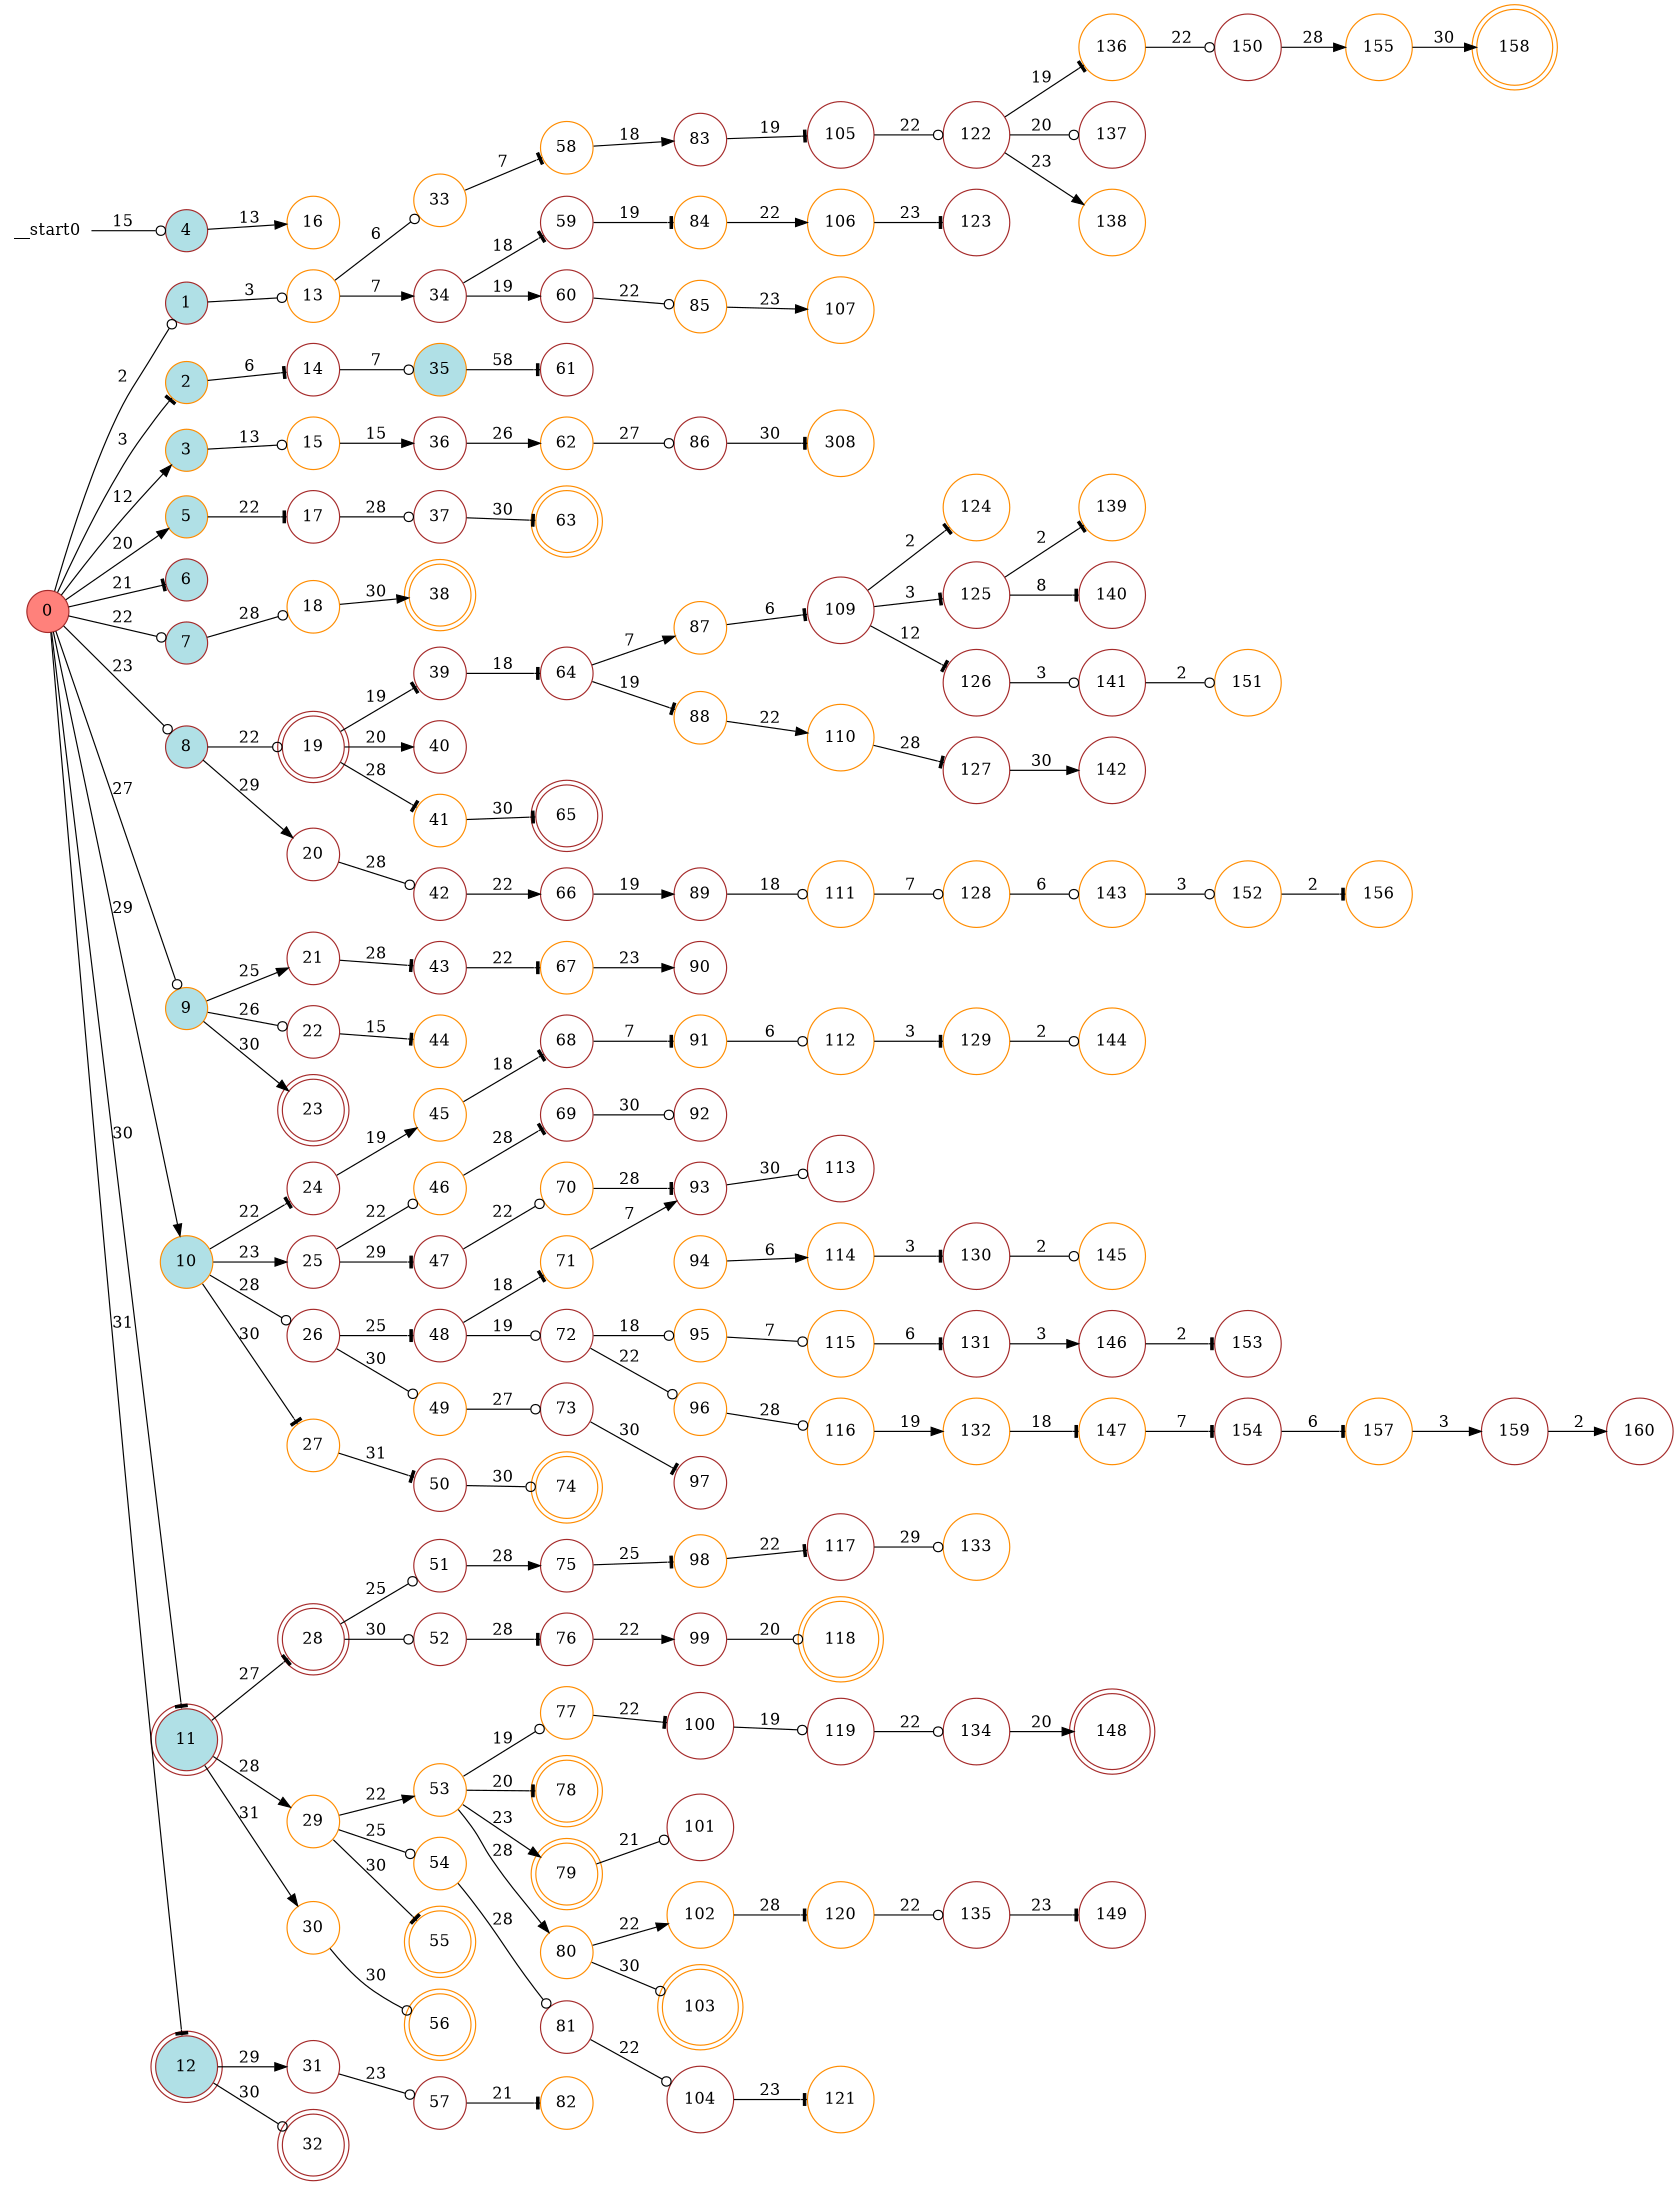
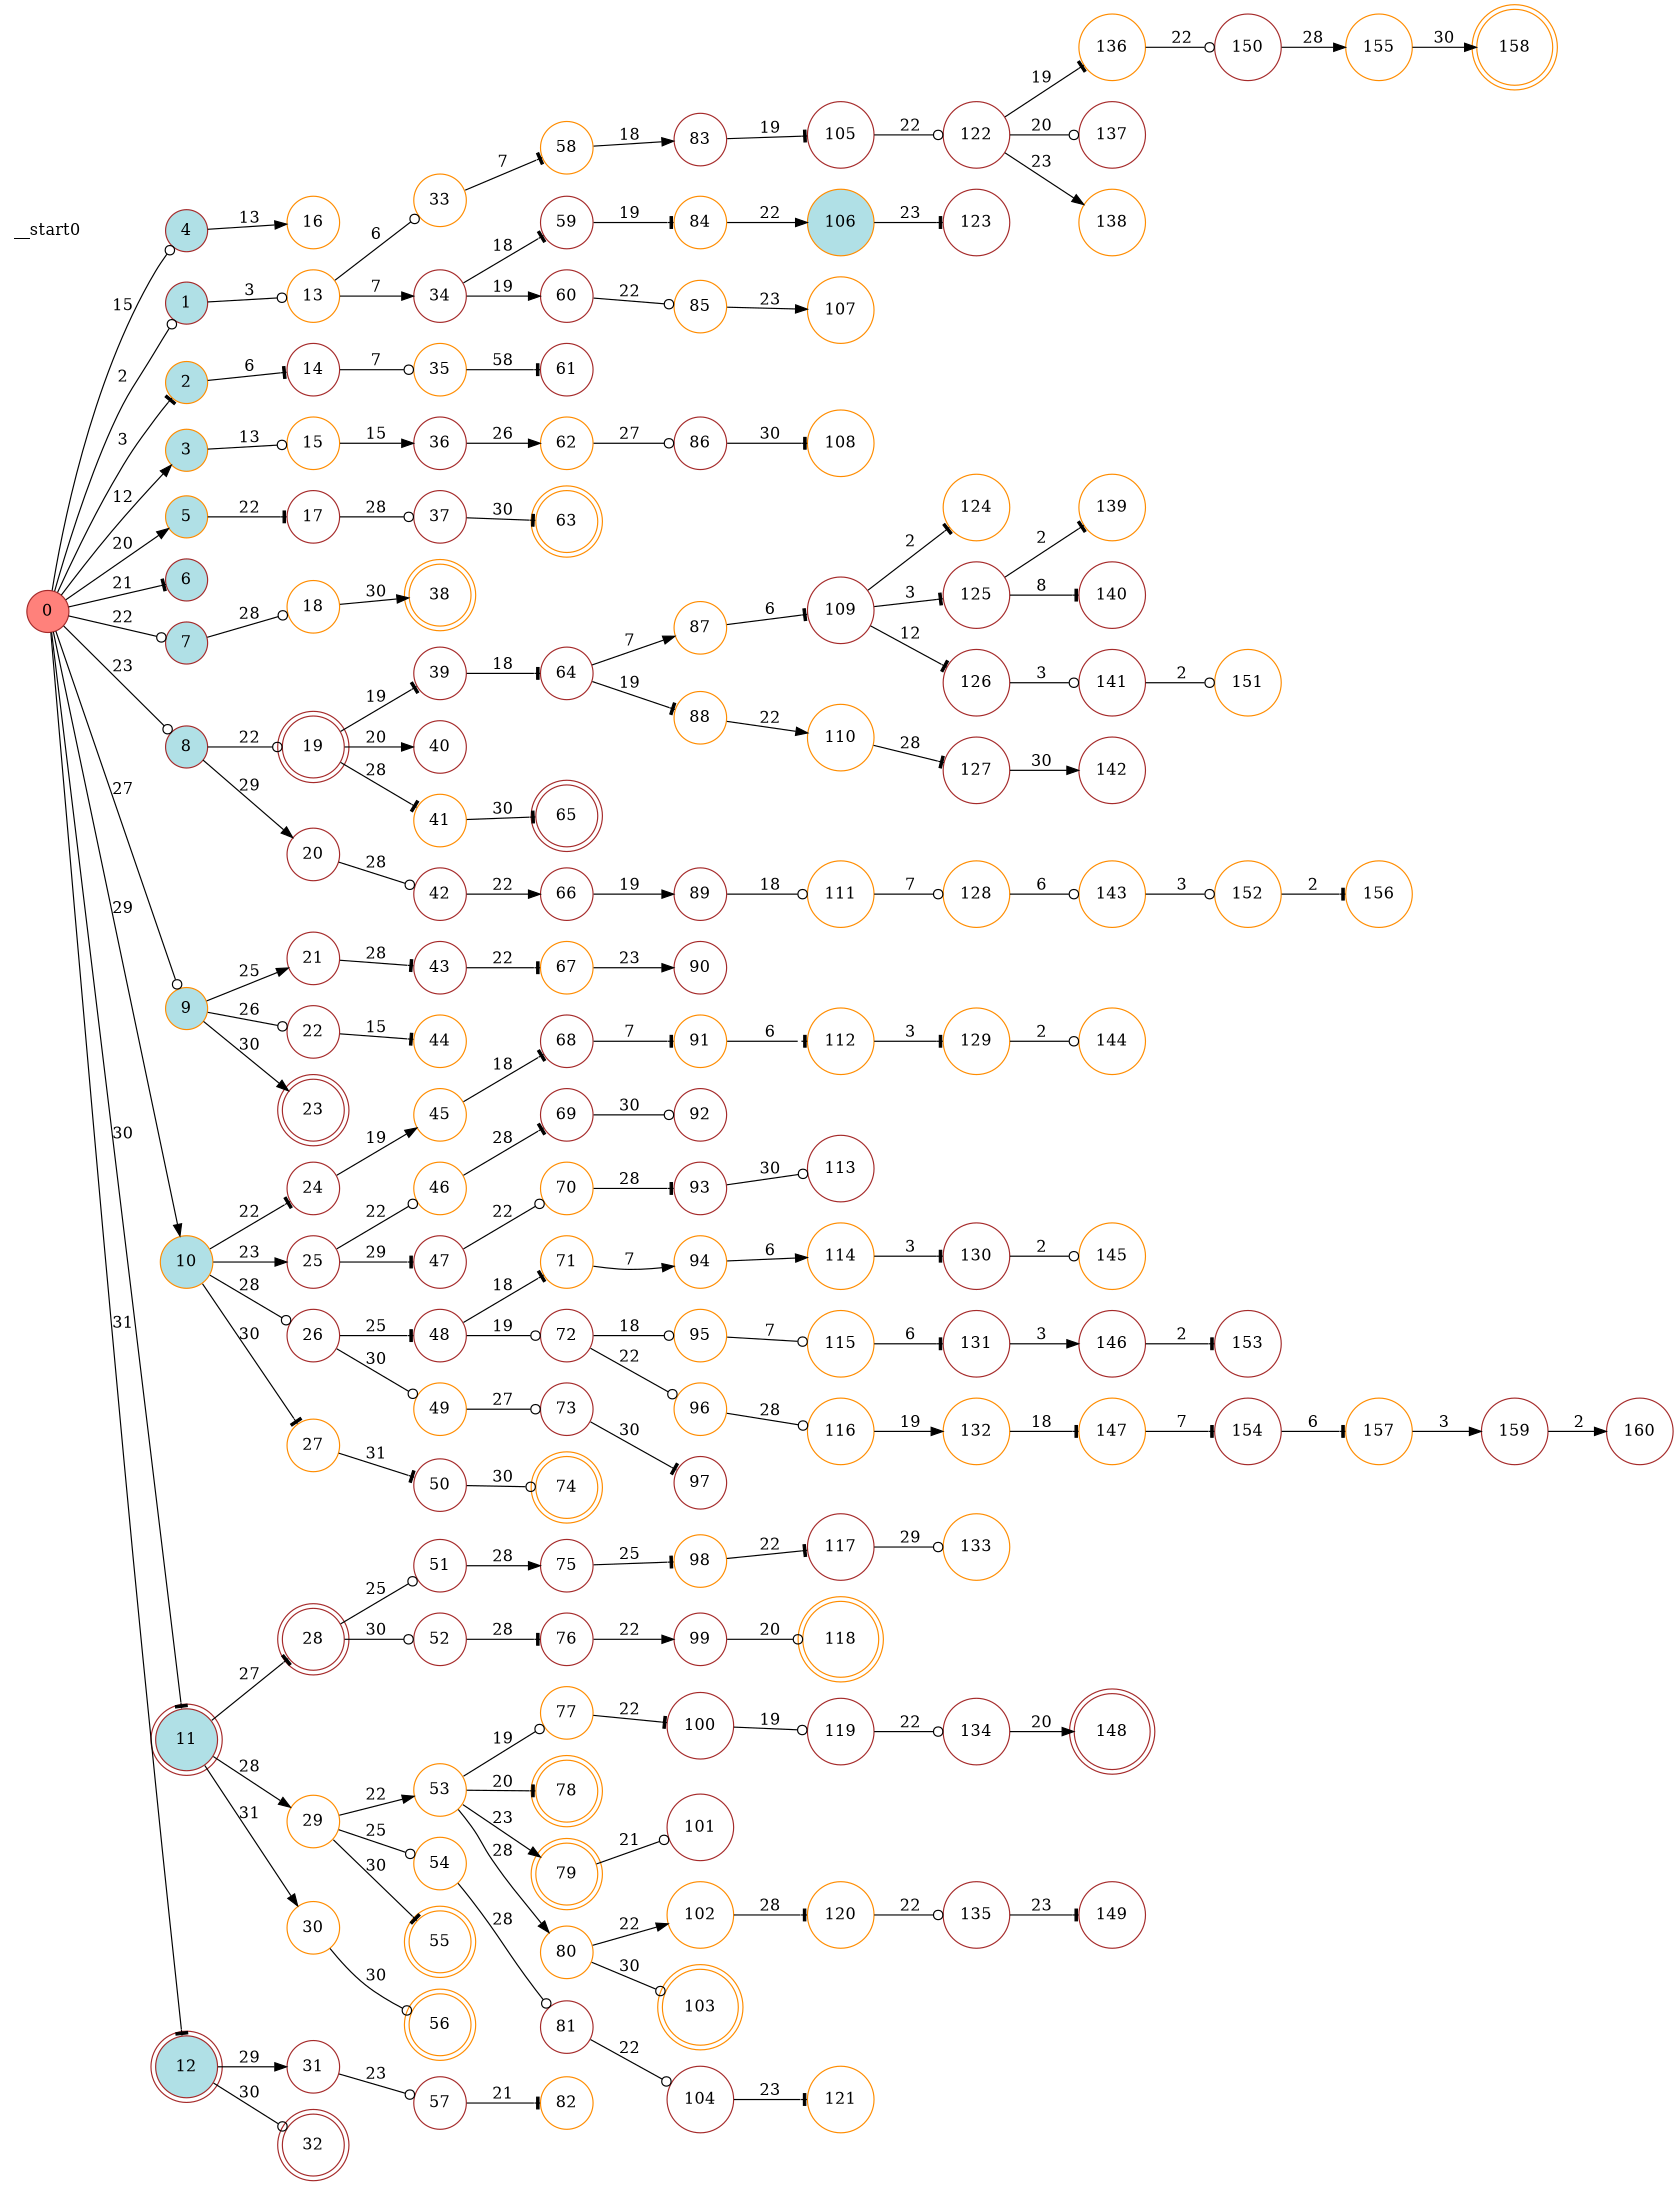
node "106": fillcolor white -> powderblue
edge "__start0" -> "4": now "0" -> "4"
node "35": fillcolor powderblue -> white
node "308": label "308" -> "108"
edge "91" -> "112": arrowhead odot -> tee
edge "71" -> "93": now "71" -> "94"
